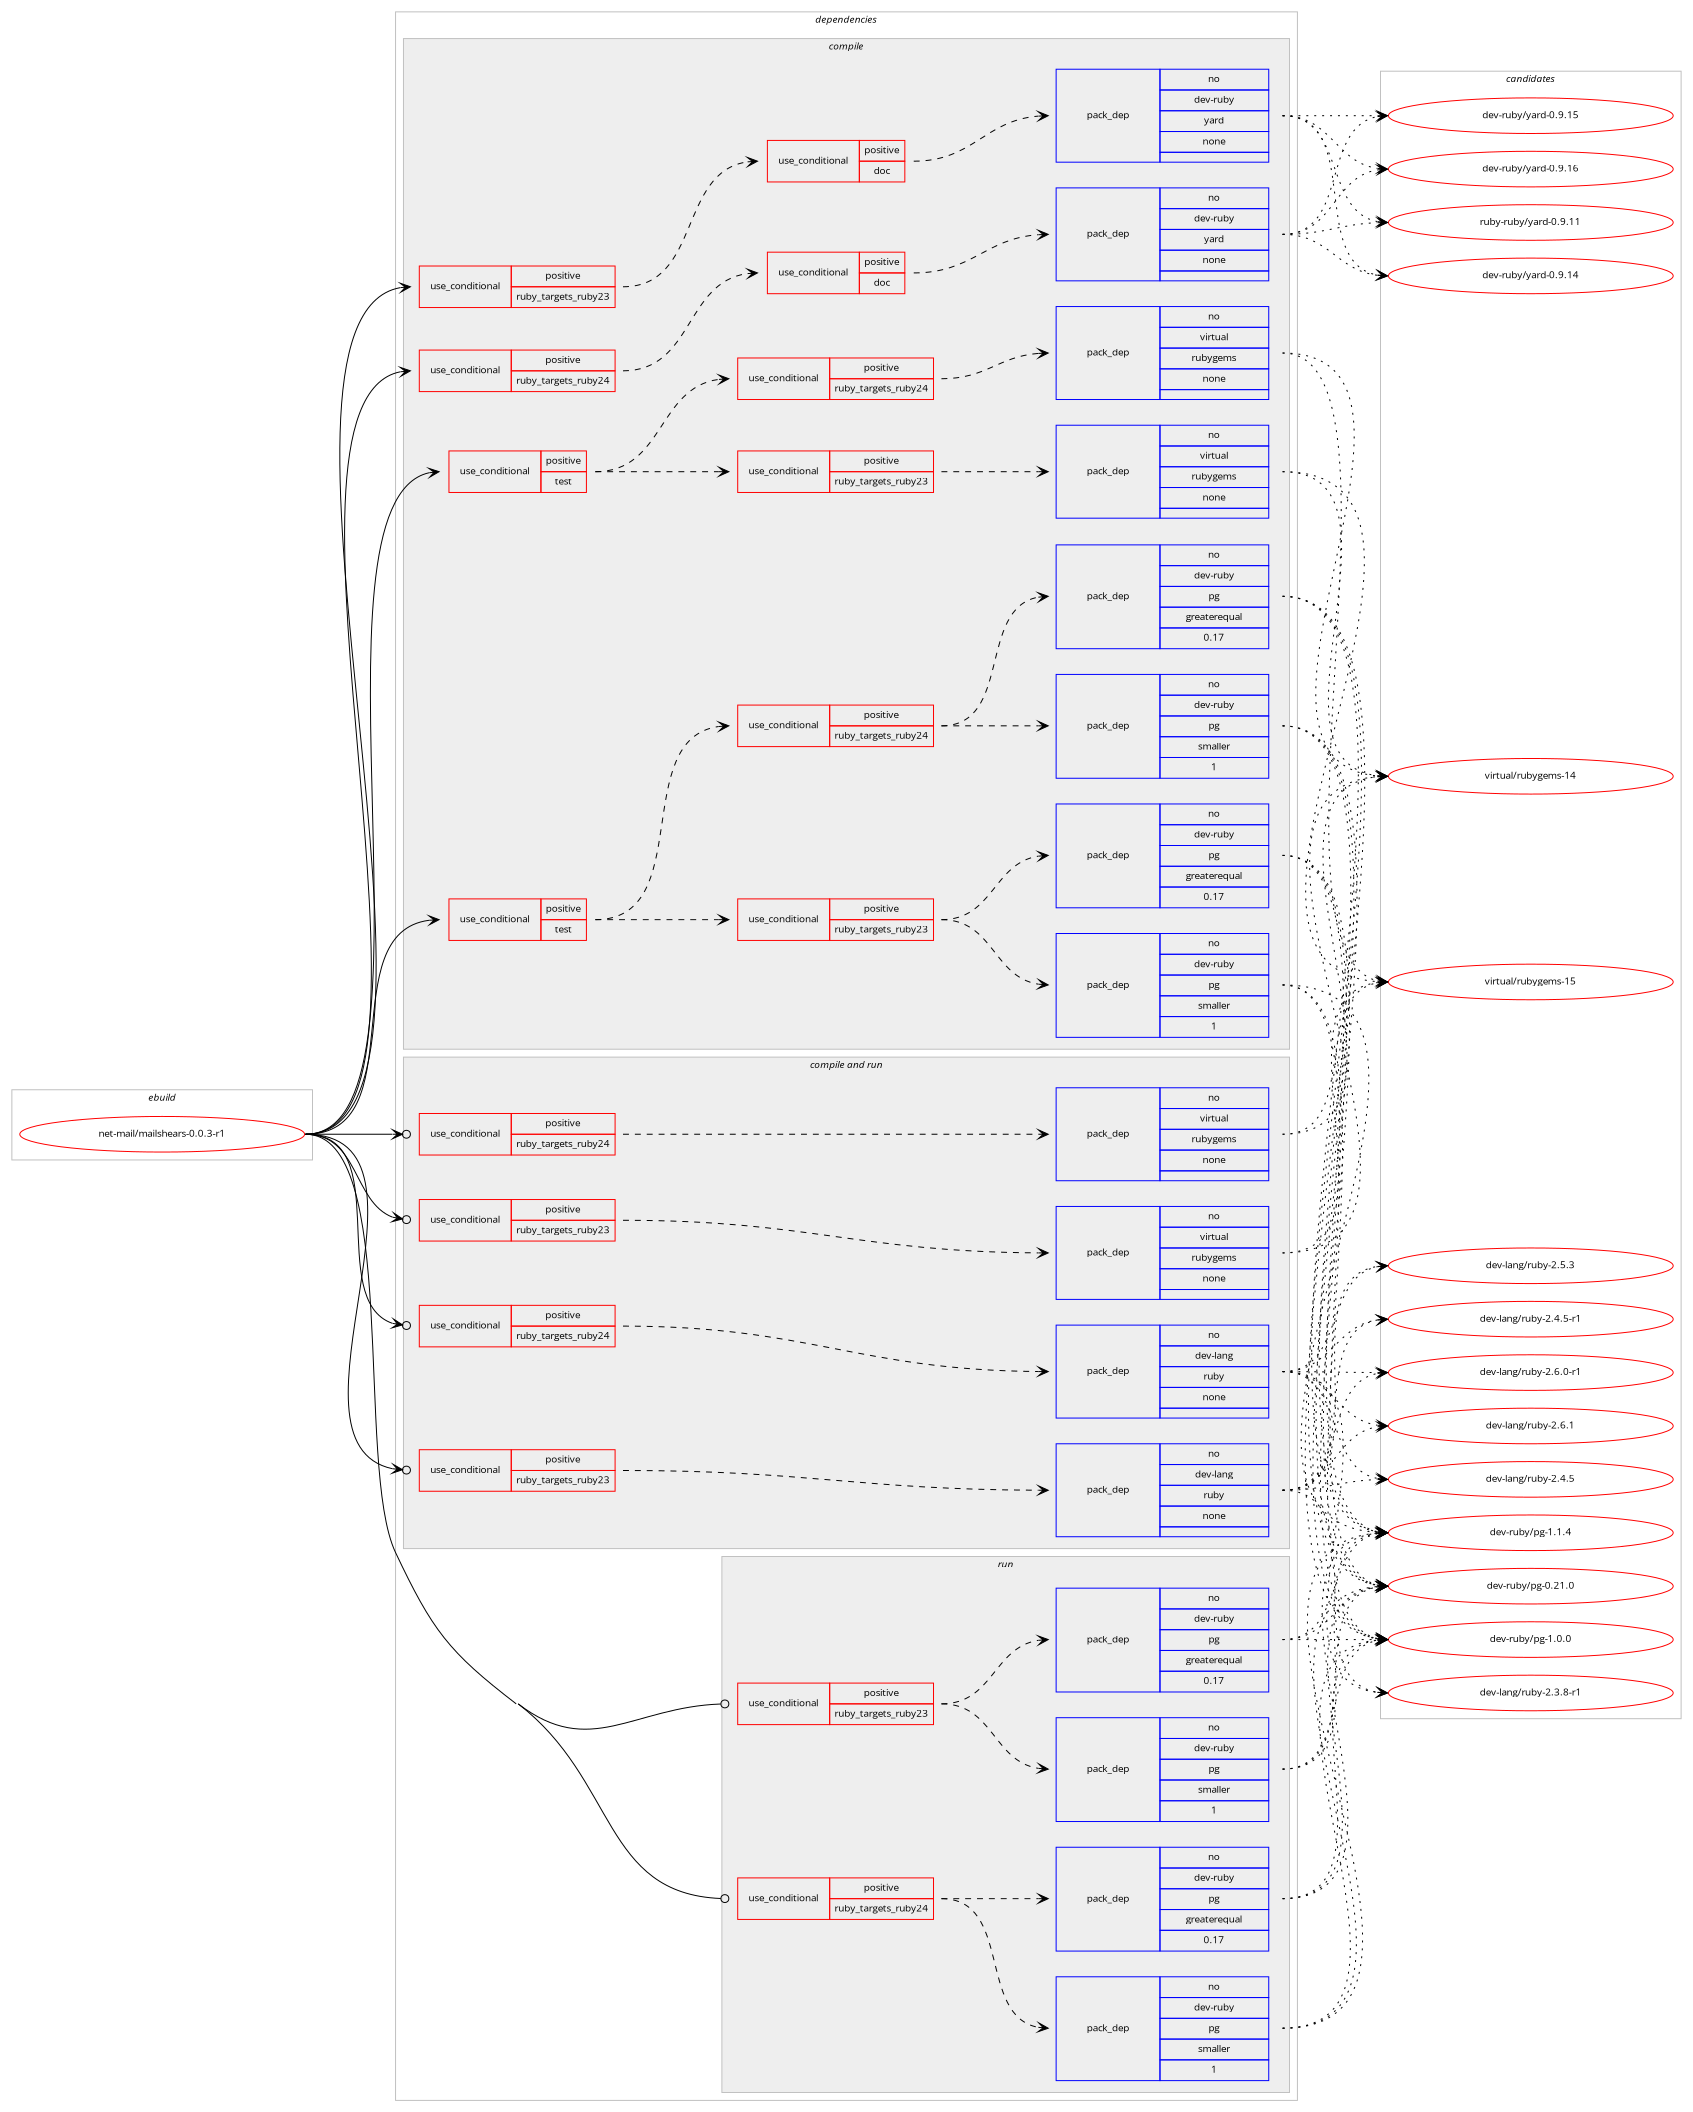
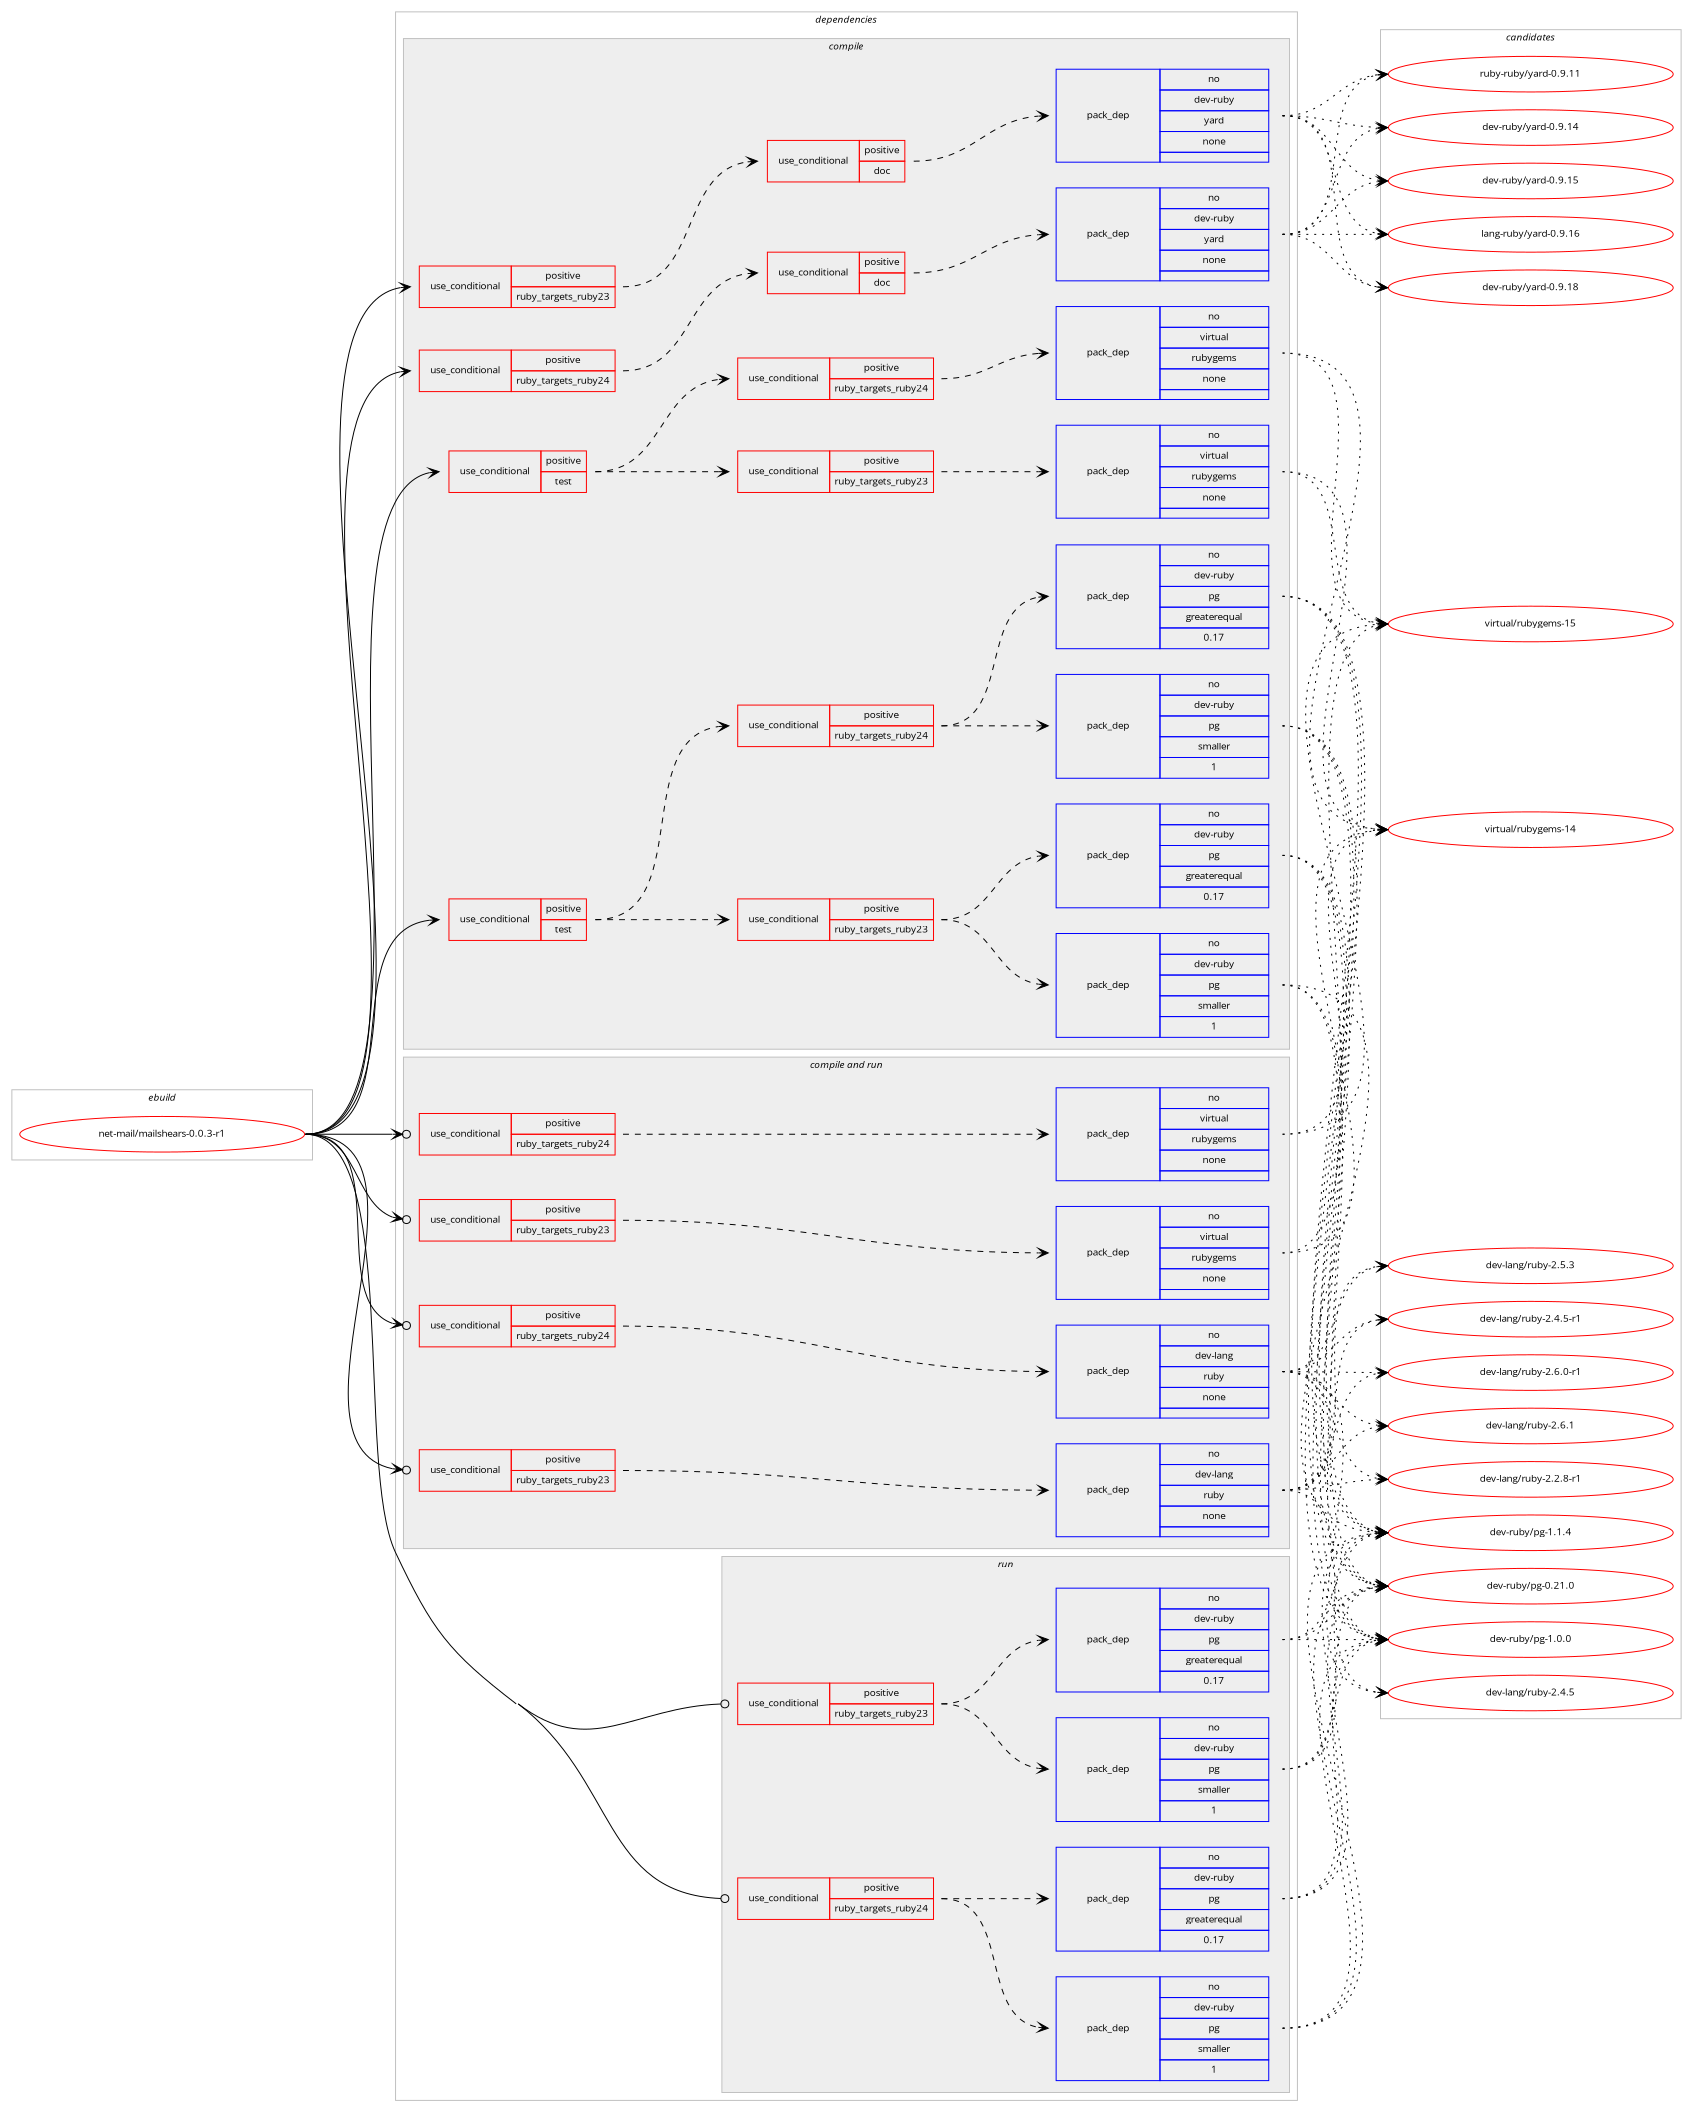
node "dev-ruby/yard-0.9.16": label "dev-ruby/yard-0.9.16" -> "lang-ruby/yard-0.9.16"
node "dev-ruby/yard-0.9.18": added
node "dev-lang/ruby-2.3.8-r1": label "dev-lang/ruby-2.3.8-r1" -> "dev-lang/ruby-2.2.8-r1"
